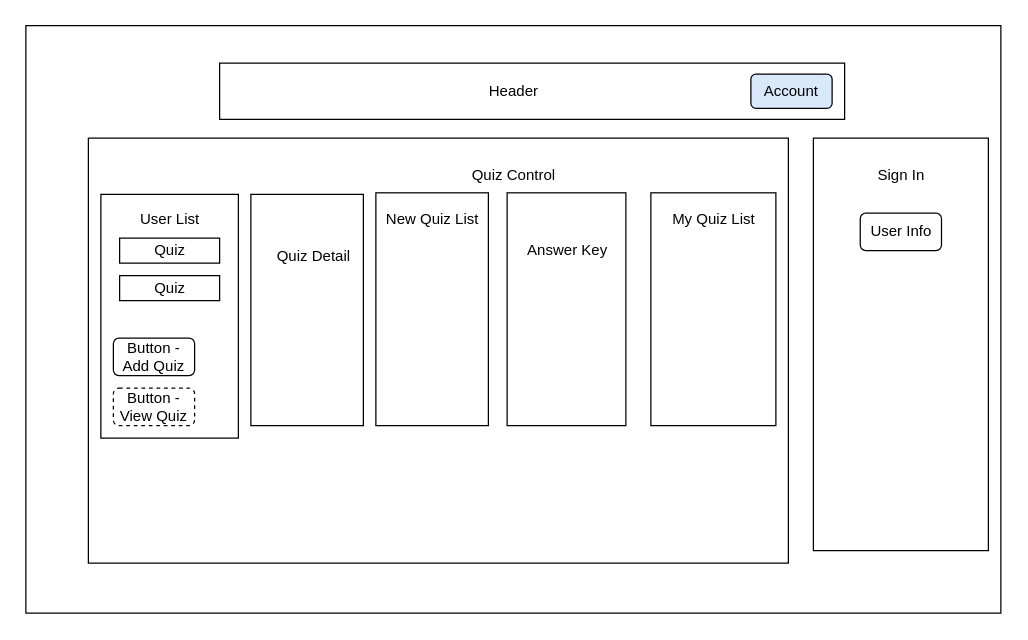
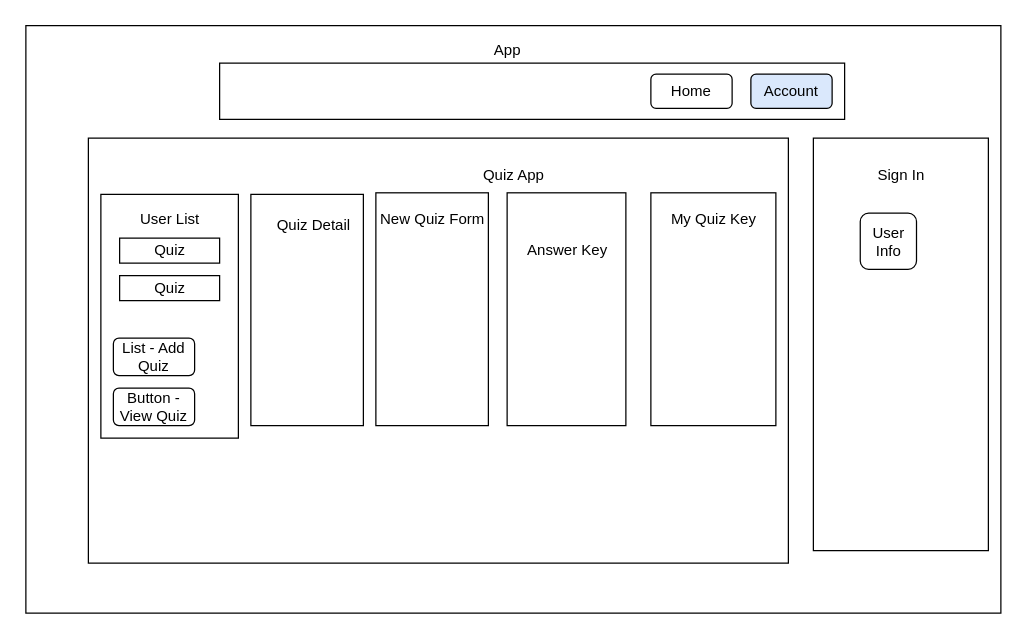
node "App": added
node "Header": removed
node "Home": added
node "Quiz Control": label "Quiz Control" -> "Quiz App"
node "New Quiz List": label "New Quiz List" -> "New Quiz Form"
node "My Quiz List": label "My Quiz List" -> "My Quiz Key"
node "User Info": size 81x38 -> 56x56
node "Quiz Detail": moved (313, 257) -> (313, 226)
node "Button - Add Quiz": label "Button - Add Quiz" -> "List - Add Quiz"
node "Button - View Quiz": style dashed -> solid
